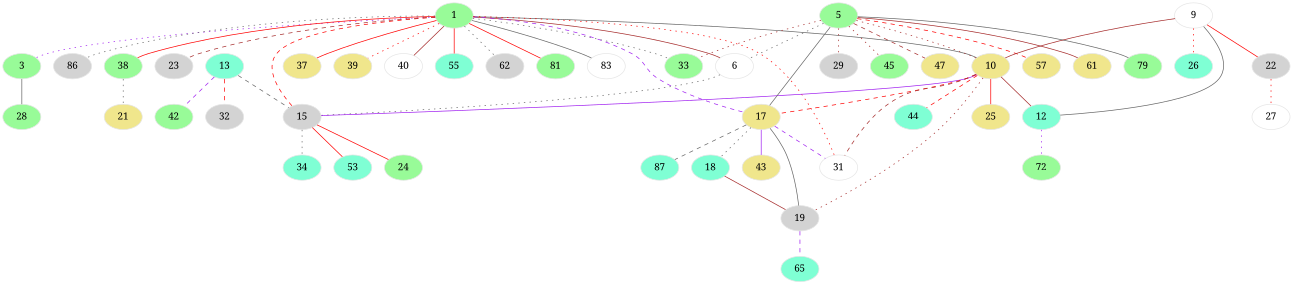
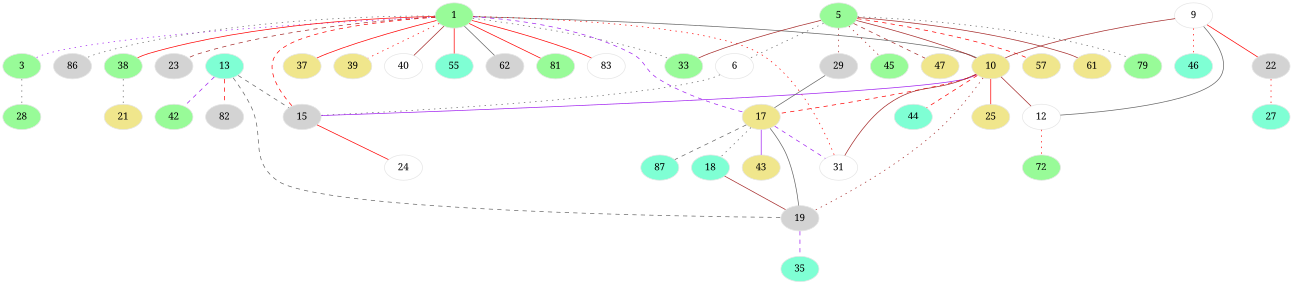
edge "5" -- "79": style solid -> dotted
edge "1" -- "6": removed
edge "1" -- "83": color gray40 -> red
edge "5" -- "33": style dotted -> solid
edge "5" -- "10": style dotted -> solid
edge "1" -- "62": style dotted -> solid
edge "5" -- "17": now "29" -- "17"
node "26": label "26" -> "46"
edge "3" -- "28": style solid -> dotted
edge "10" -- "31": style dashed -> solid
node "32": label "32" -> "82"
node "12": fillcolor aquamarine -> white
node "27": fillcolor white -> aquamarine
edge "12" -- "72": color purple -> red
node "34": removed
node "53": removed
node "24": fillcolor palegreen -> white
edge "13" -- "19": added
node "65": label "65" -> "35"
